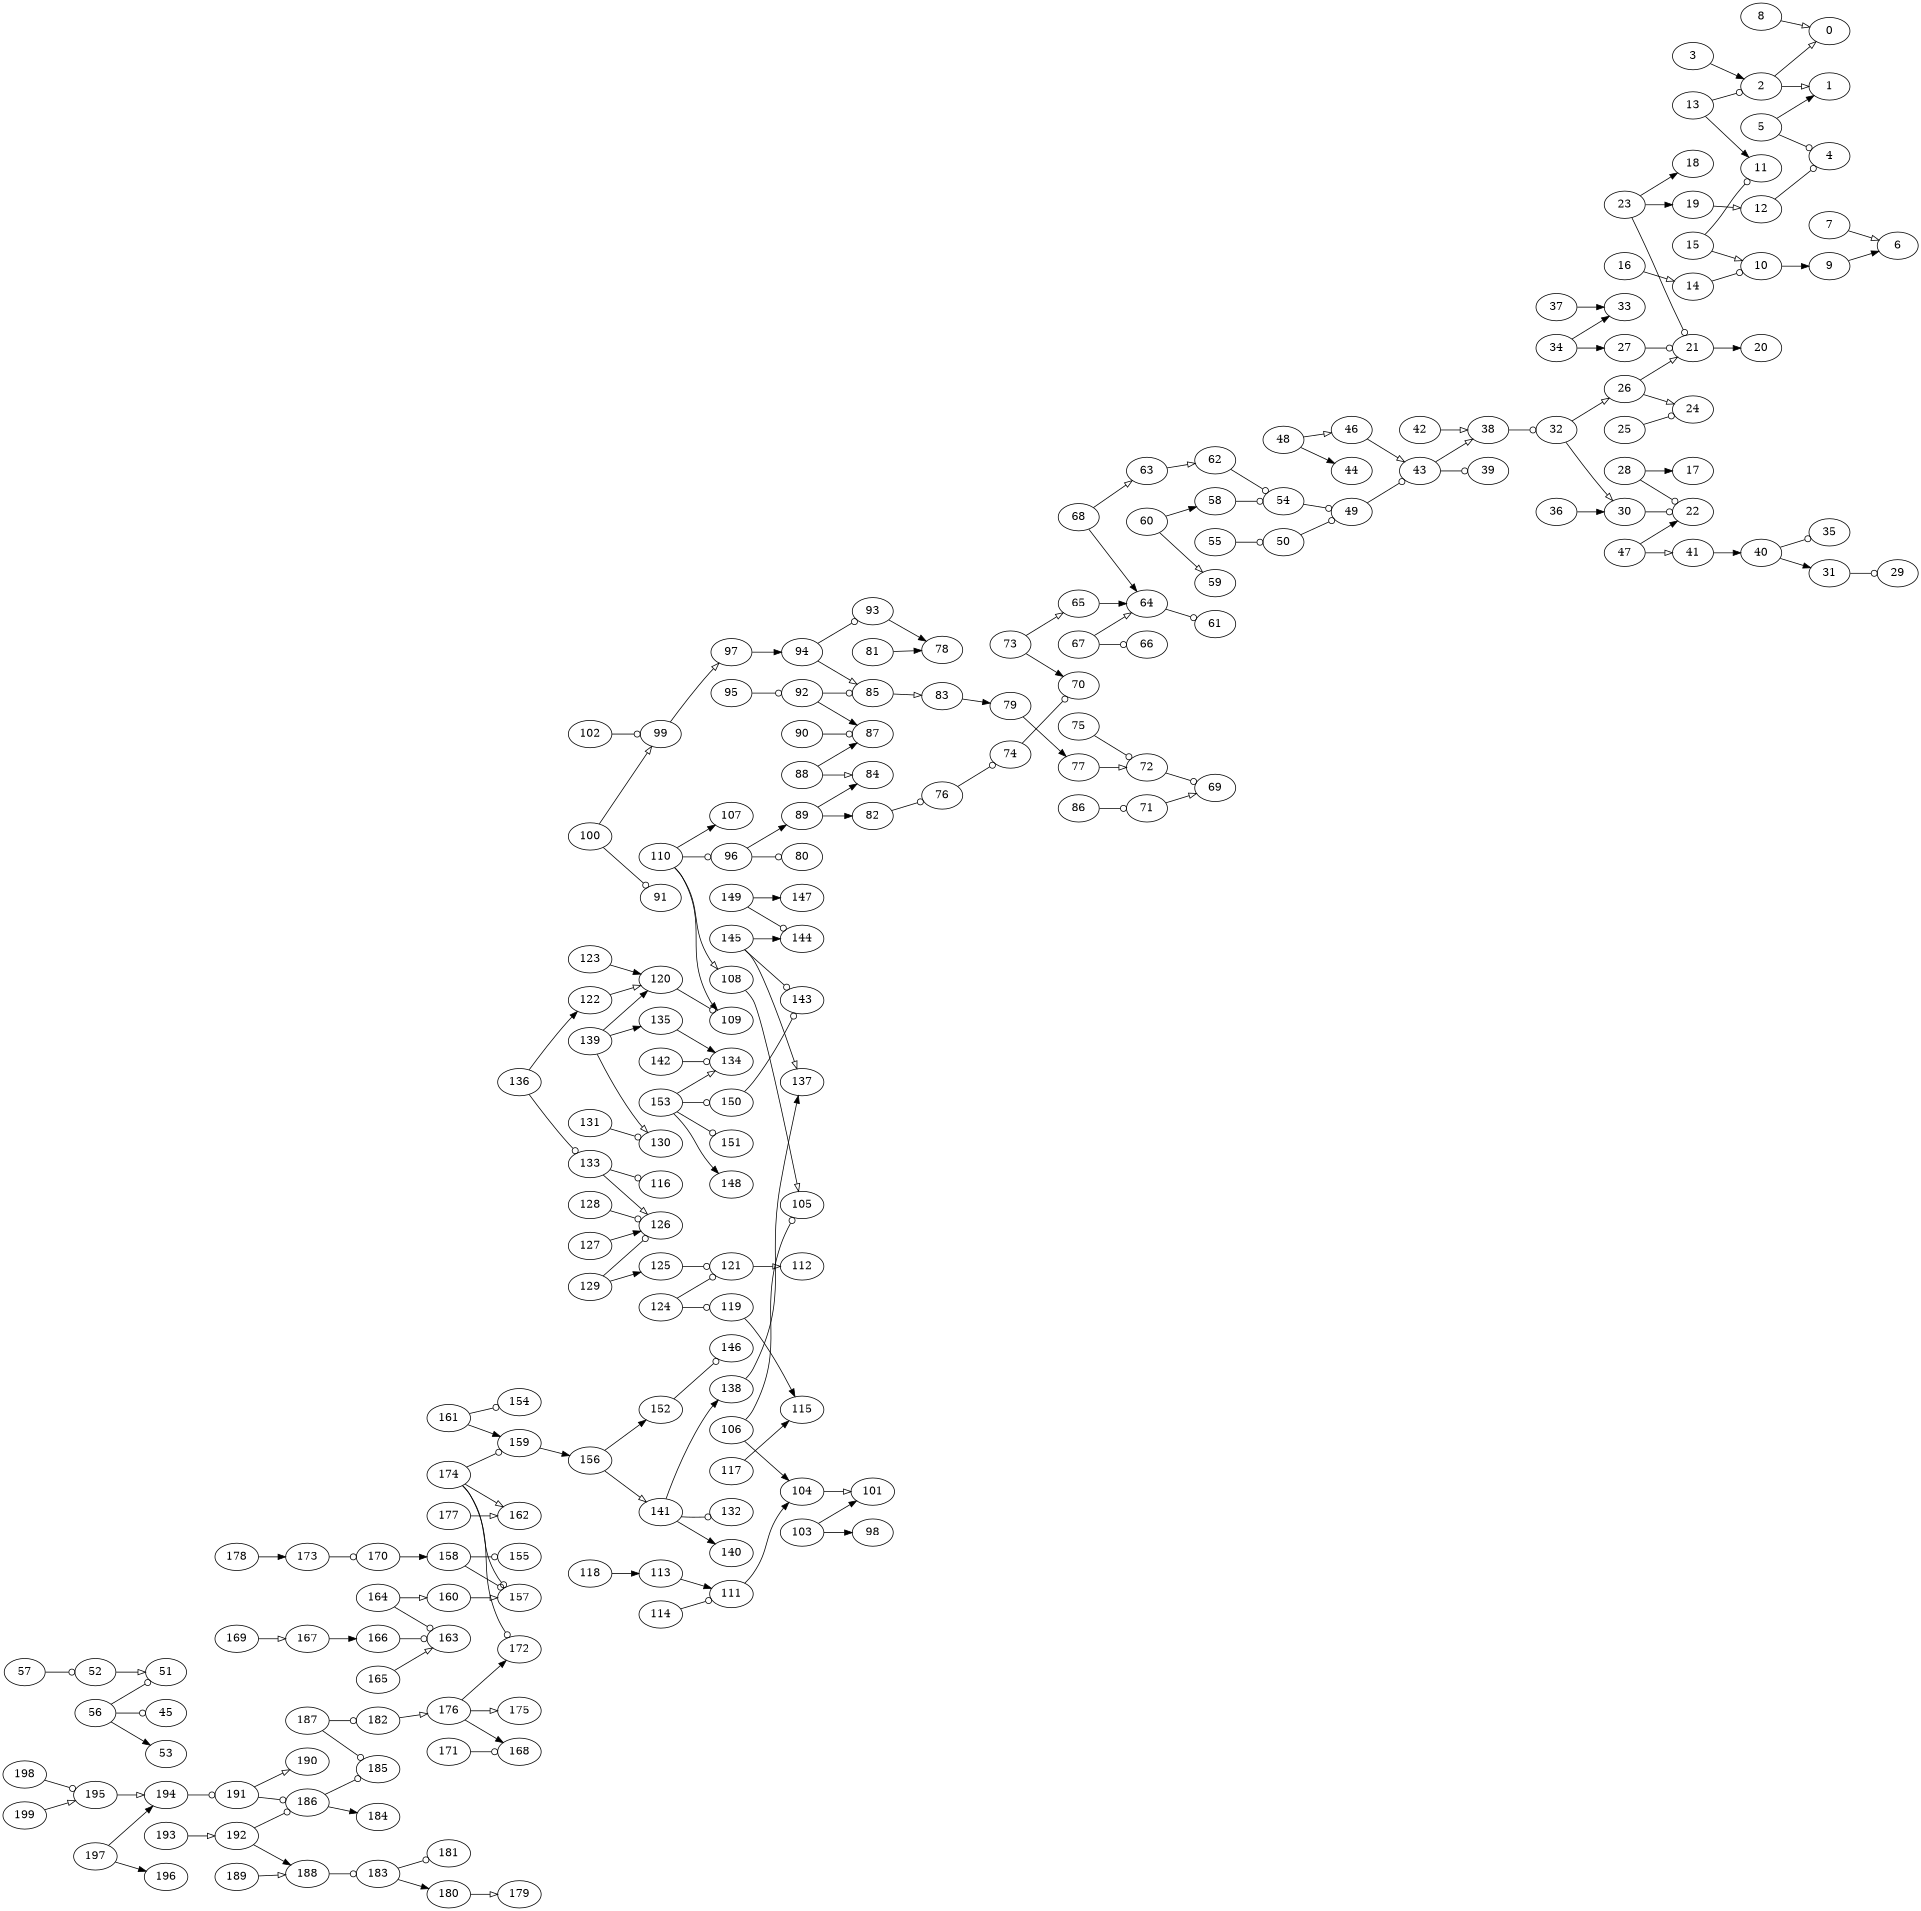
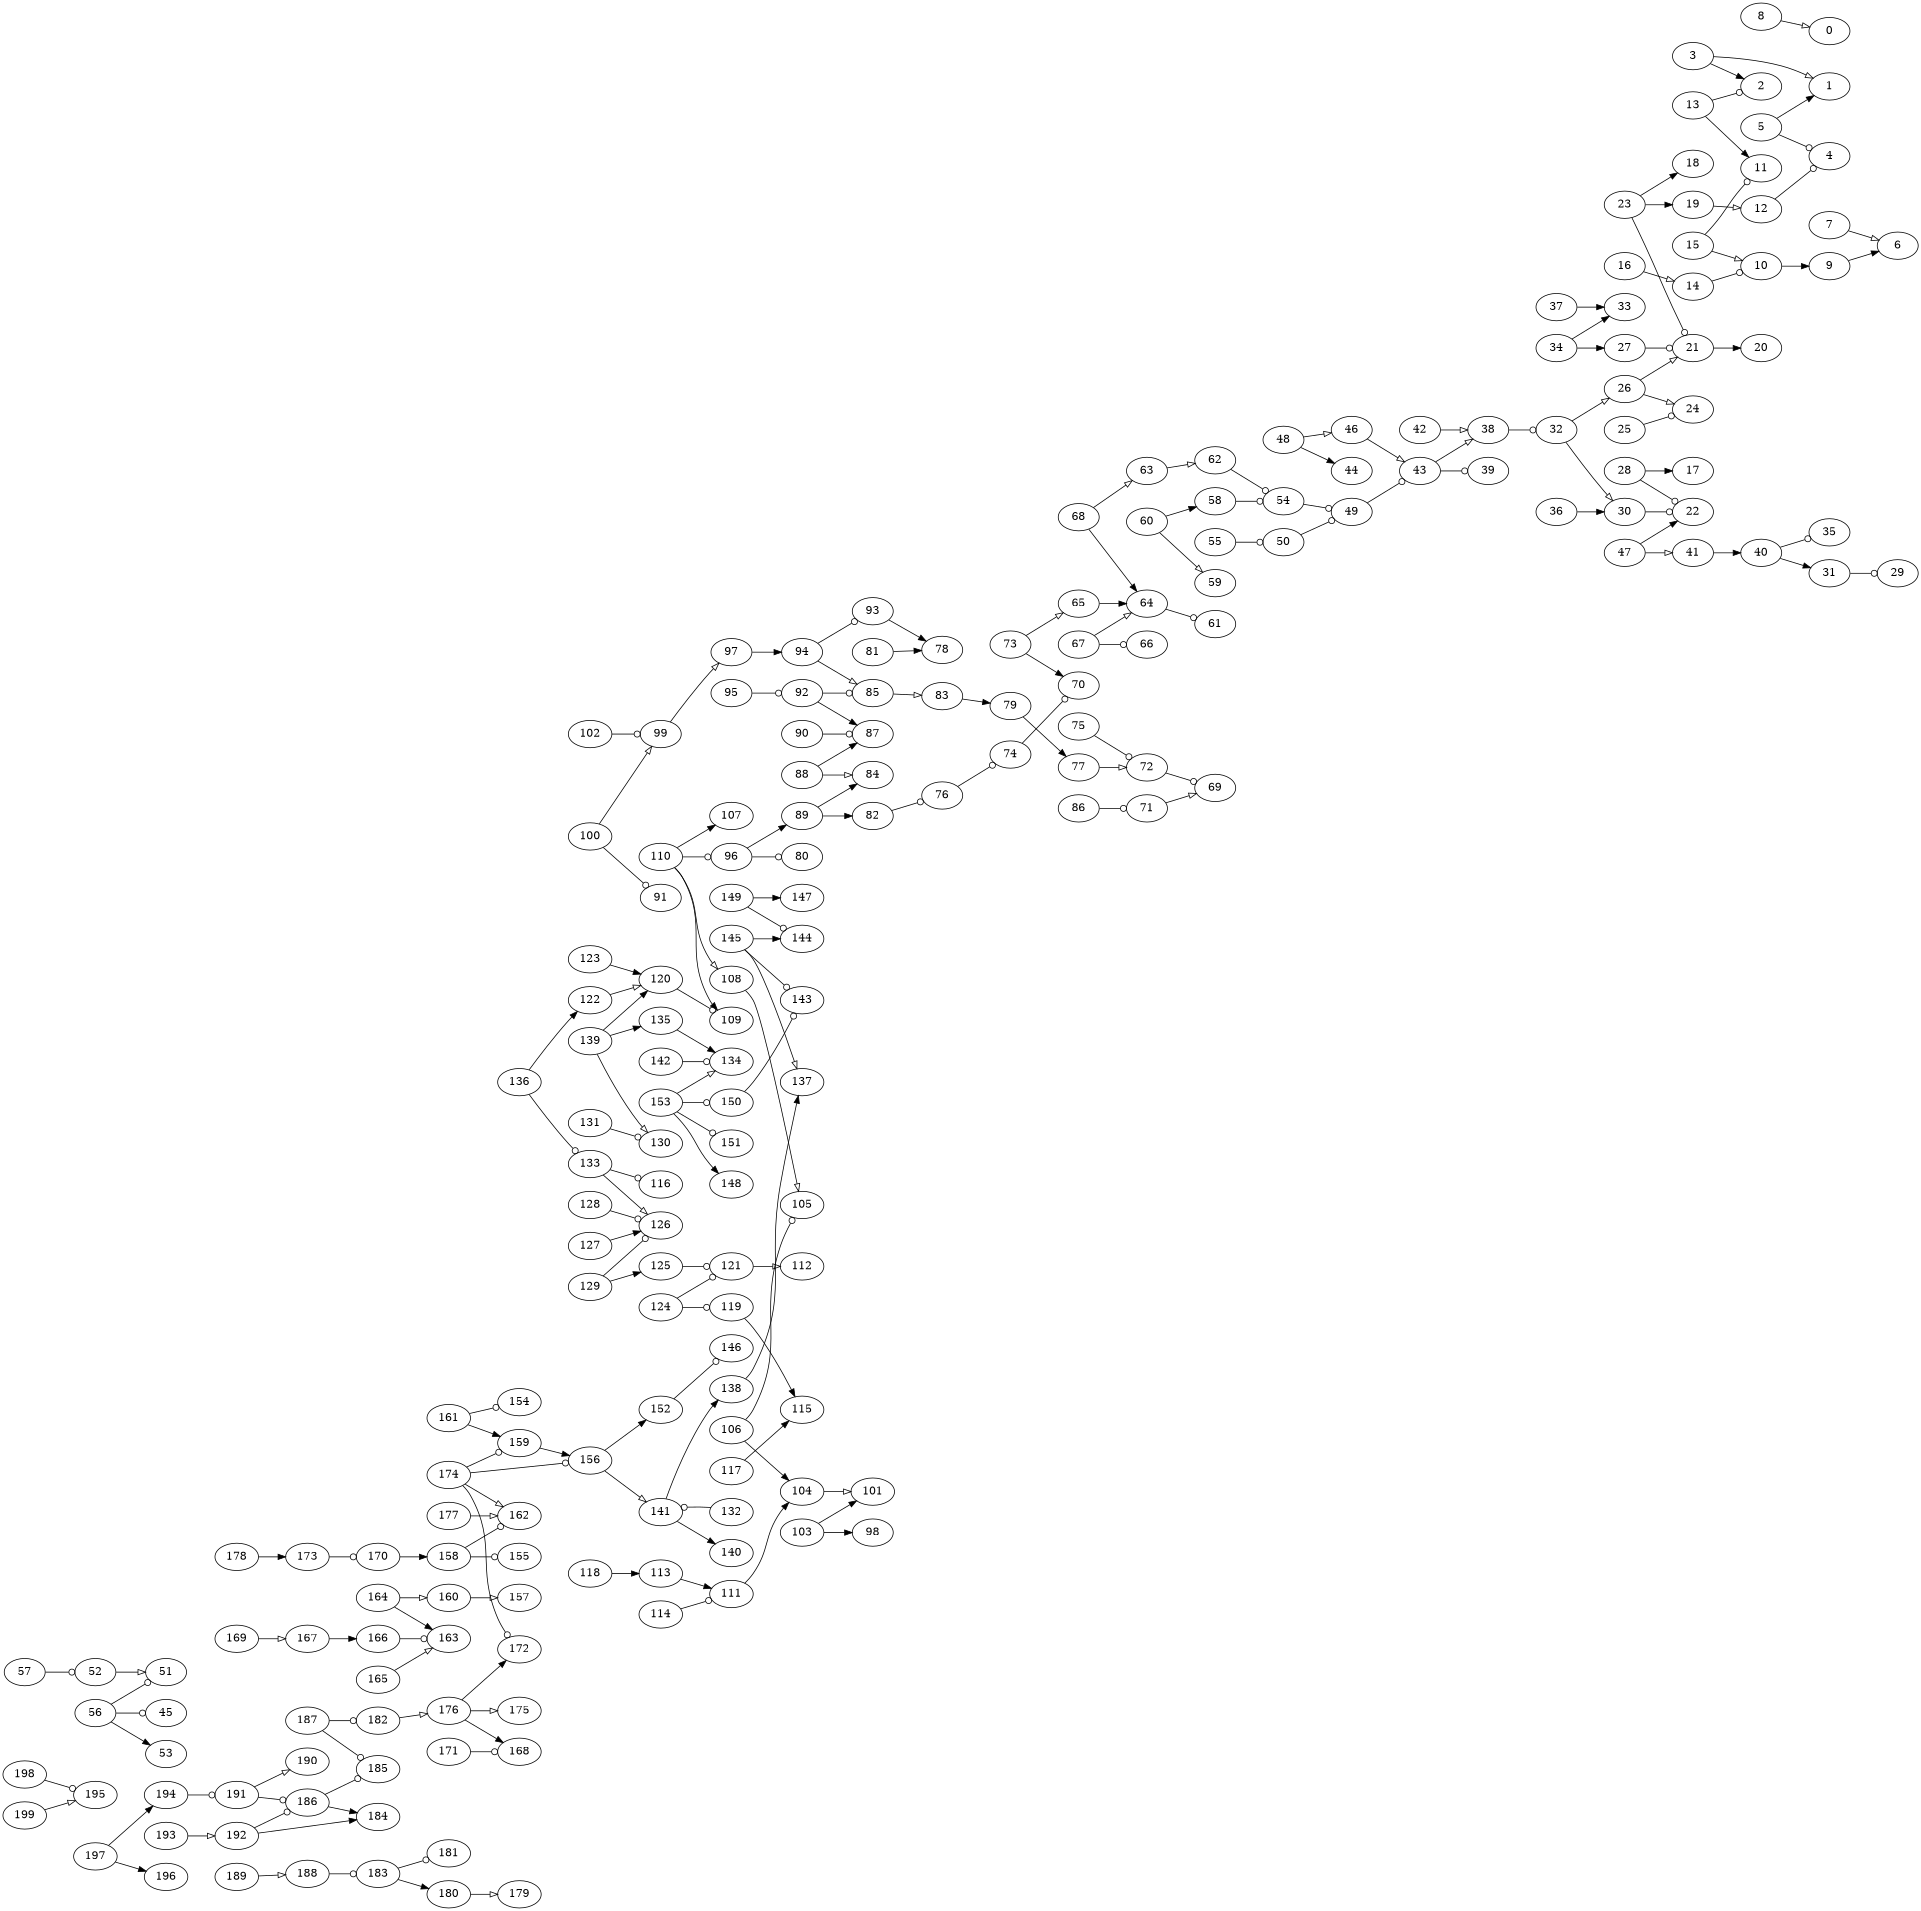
edge "2" -> "0": removed
edge "2" -> "1": now "3" -> "1"
edge "141" -> "132": reversed
edge "174" -> "157": now "174" -> "156"
edge "158" -> "157": now "158" -> "162"
edge "164" -> "163": arrowhead odot -> normal
edge "195" -> "194": removed
edge "192" -> "188": now "192" -> "184"
